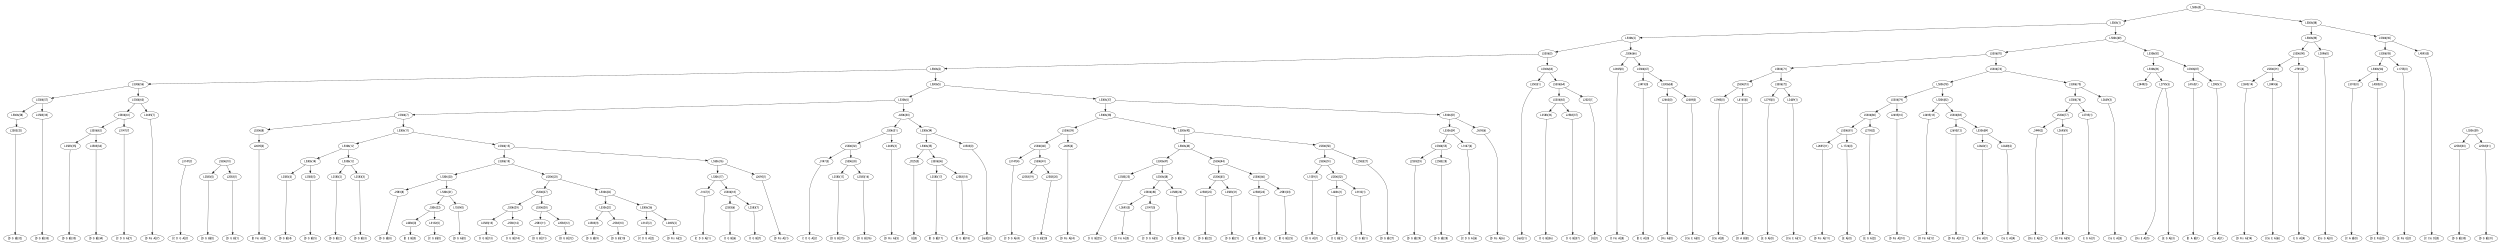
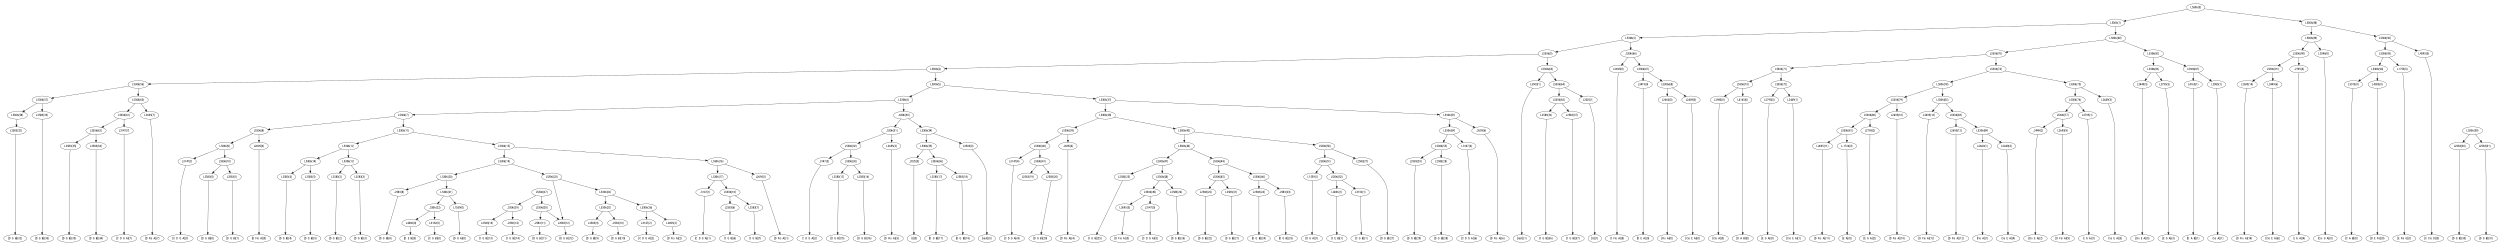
node "L5306(9)": added
edge "L2795(3)" -> "[Cis  E  A](5)": now "L2449(5)" -> "[Cis  E  A](5)"
edge "L5306(23)" -> "L5306(27)": now "L5306(23)" -> "L2583(12)"
